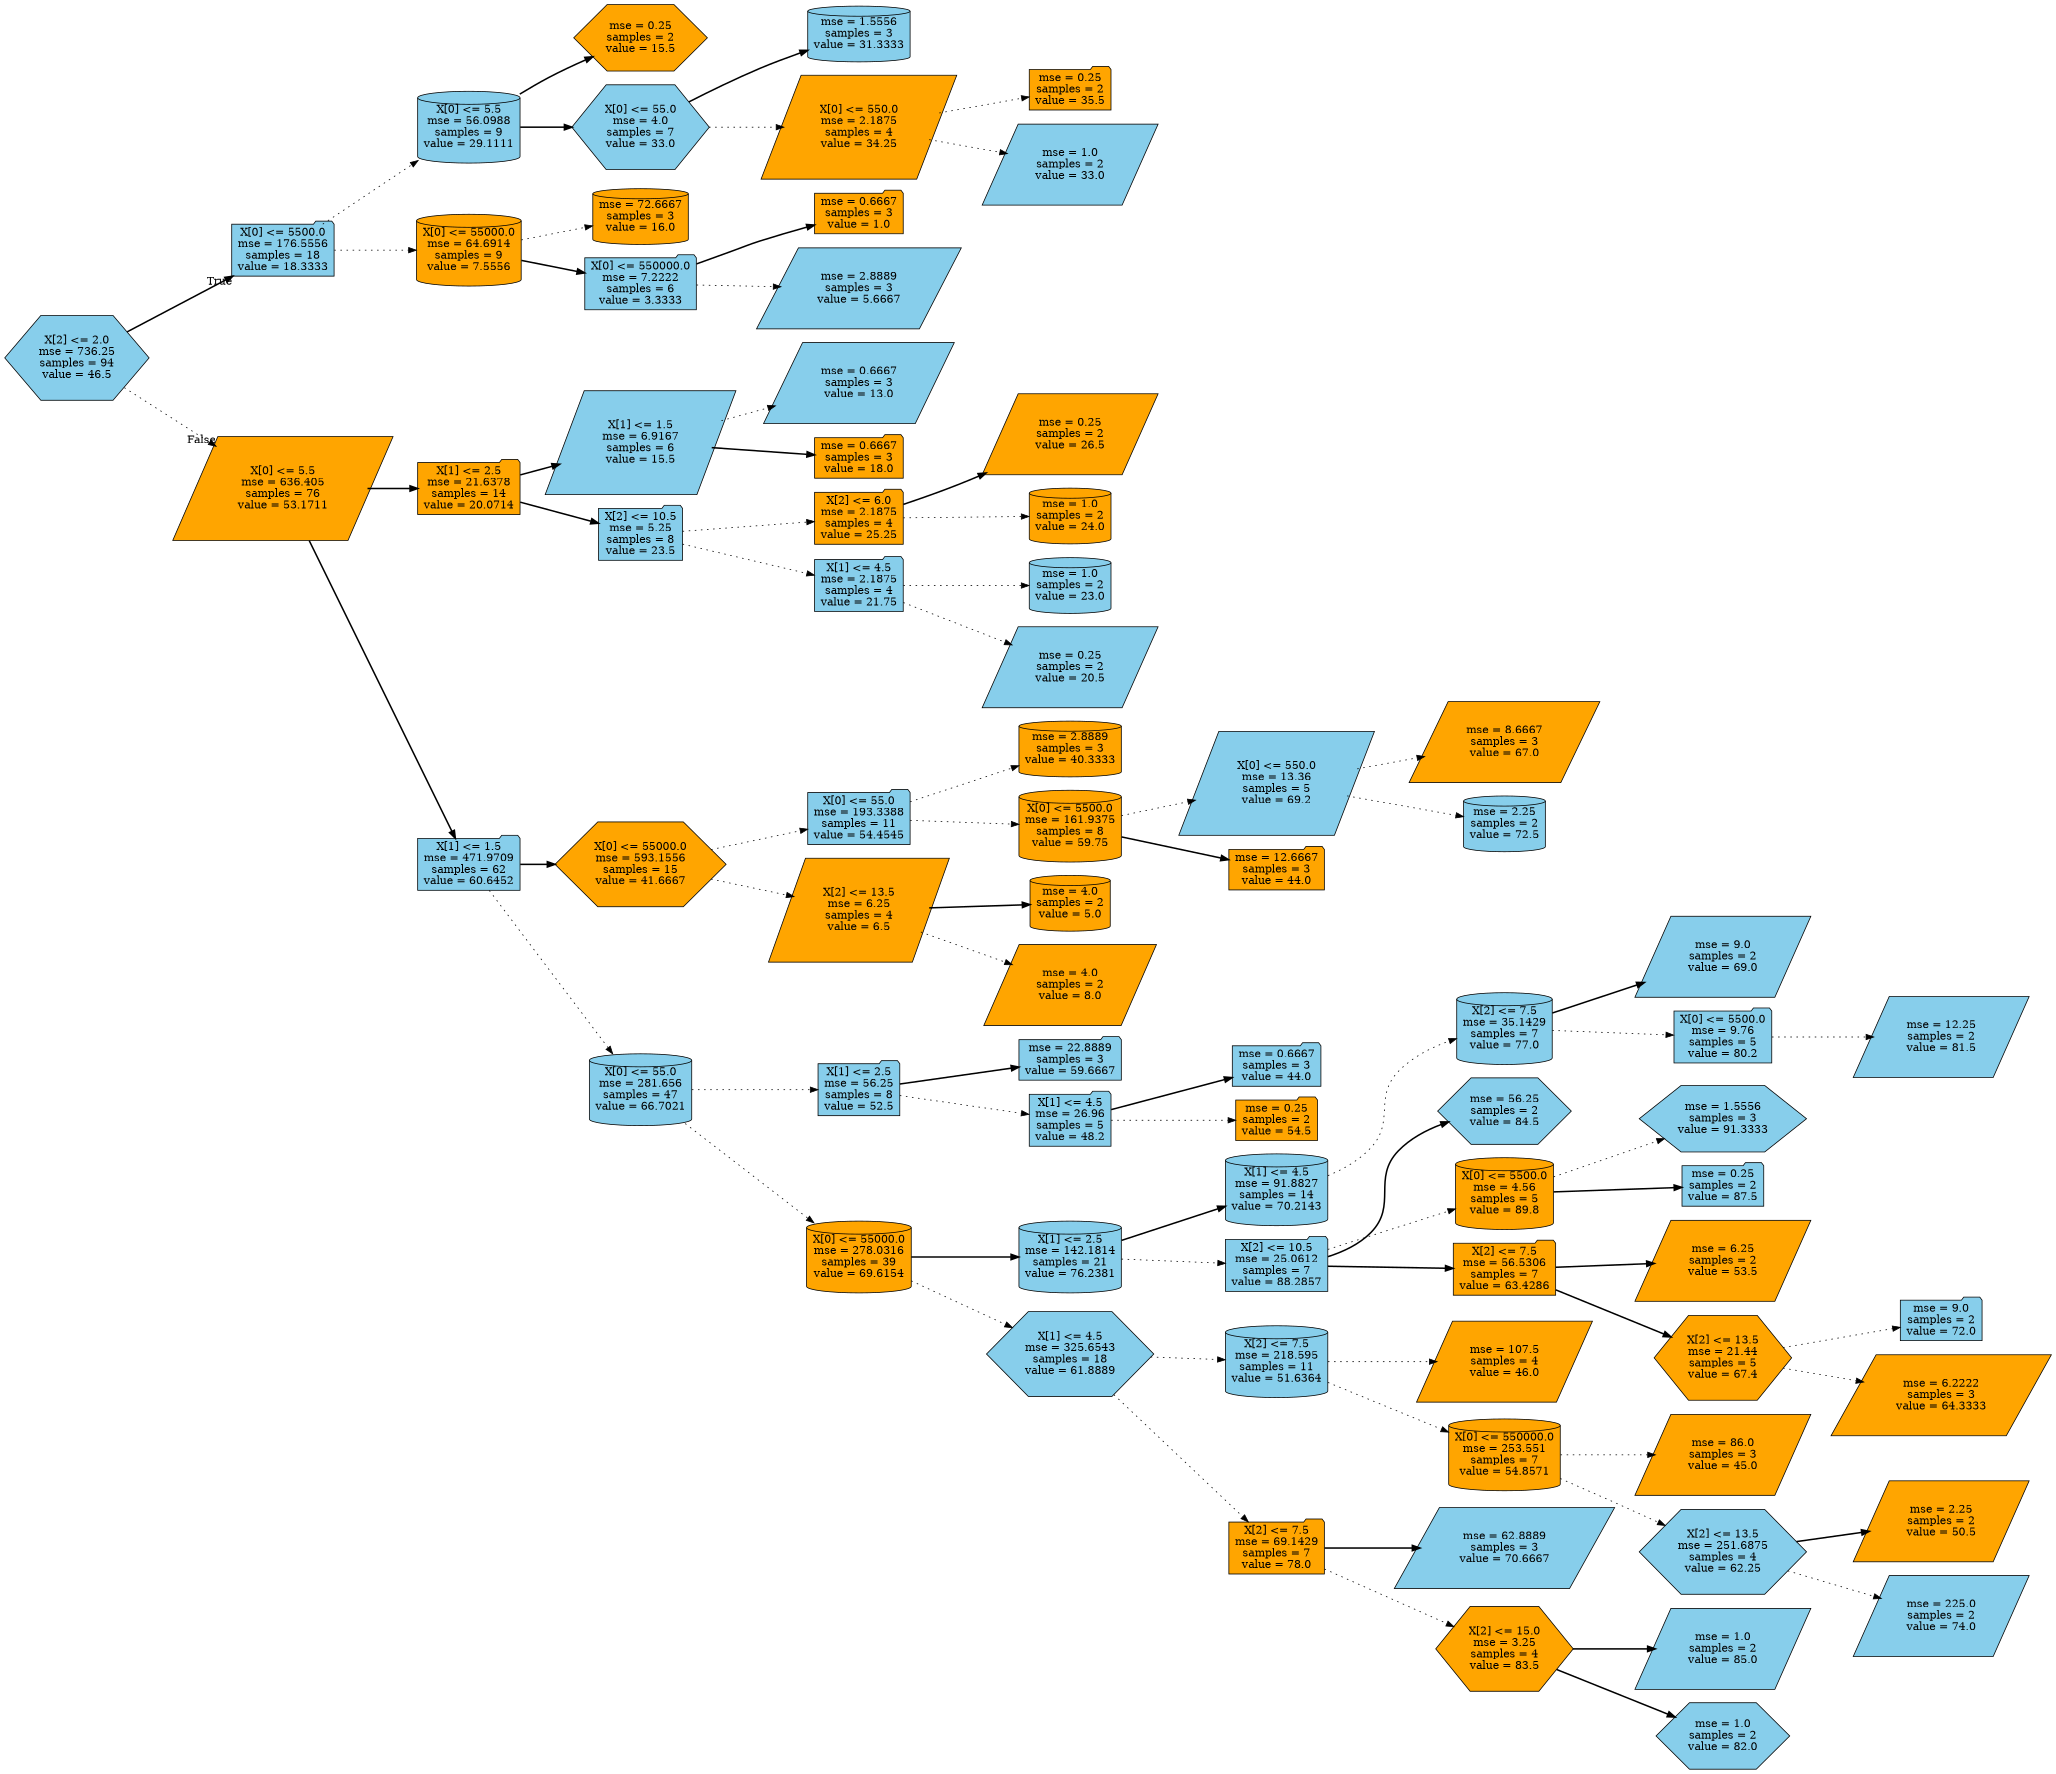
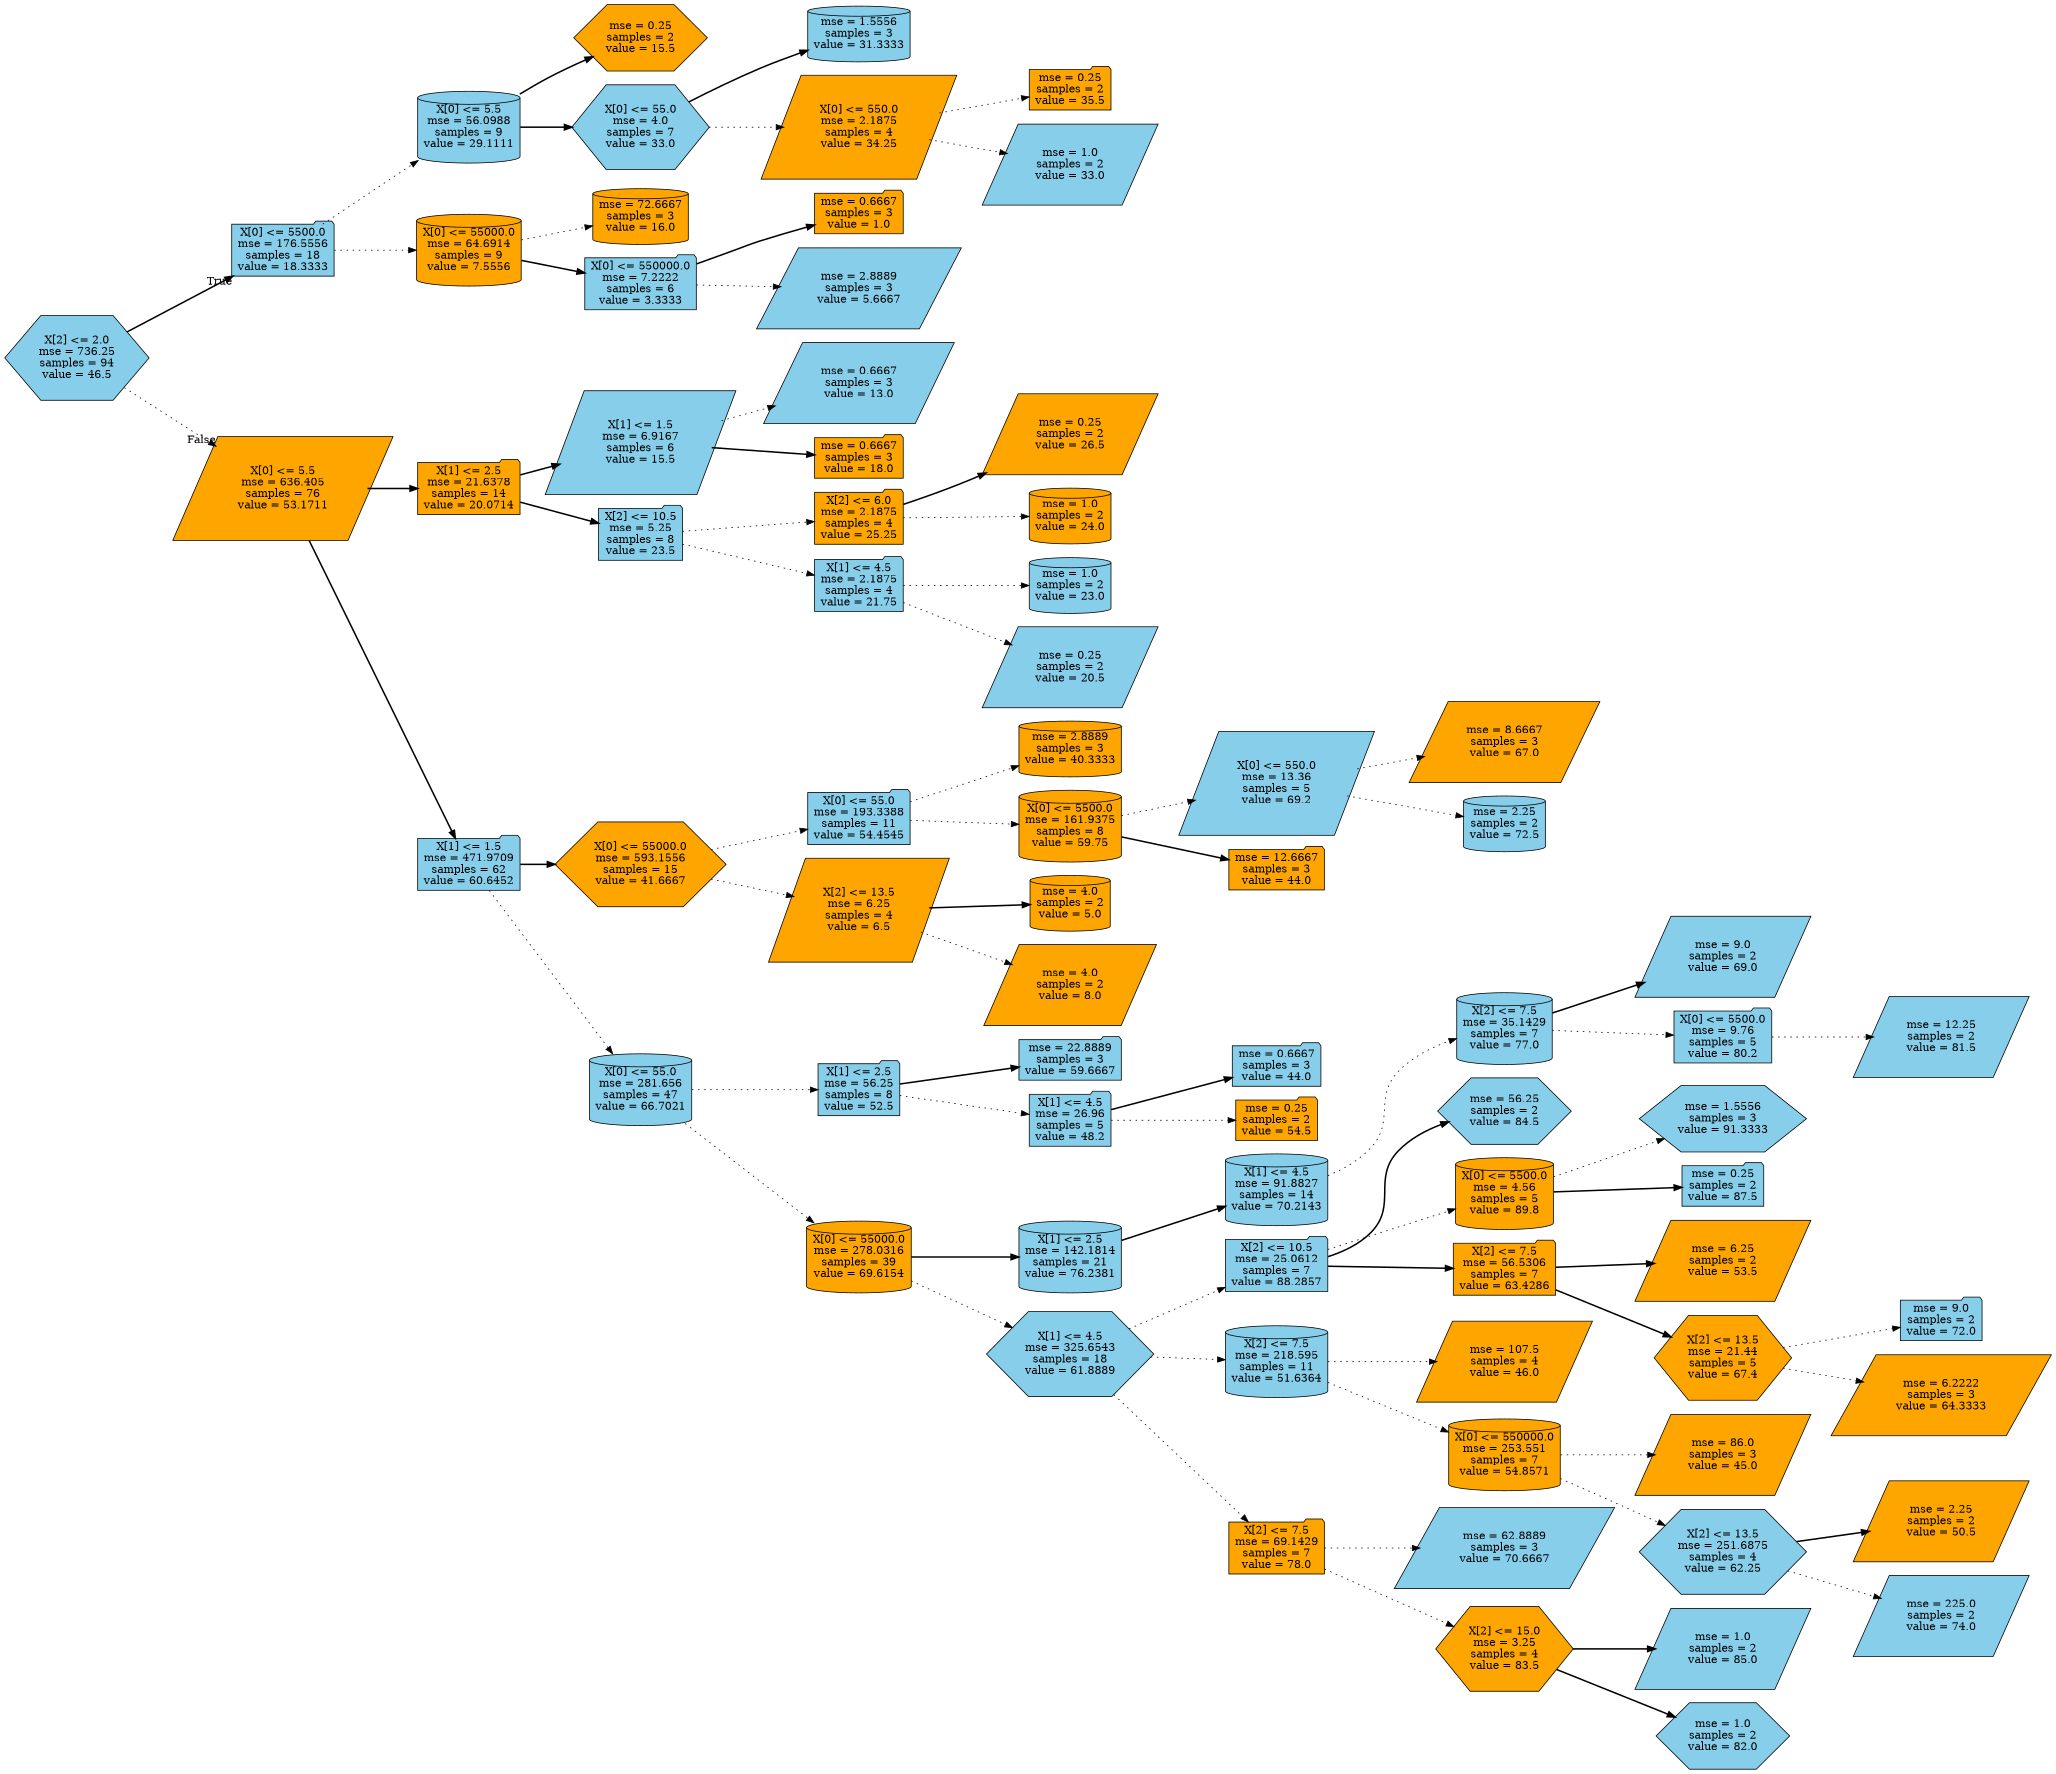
edge "X[1] <= 2.5 mse = 142.1814 samples = 21 value = 76.2381" -> "X[2] <= 10.5 mse = 25.0612 samples = 7 value = 88.2857": now "X[1] <= 4.5 mse = 325.6543 samples = 18 value = 61.8889" -> "X[2] <= 10.5 mse = 25.0612 samples = 7 value = 88.2857"
edge "X[2] <= 7.5 mse = 69.1429 samples = 7 value = 78.0" -> "mse = 62.8889 samples = 3 value = 70.6667": style bold -> dotted
